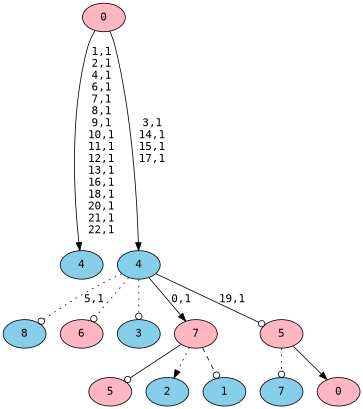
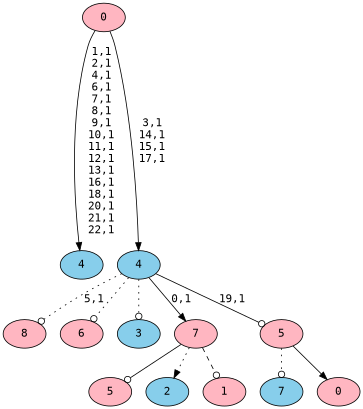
node "8": fillcolor skyblue -> lightpink
node "1": fillcolor skyblue -> lightpink
